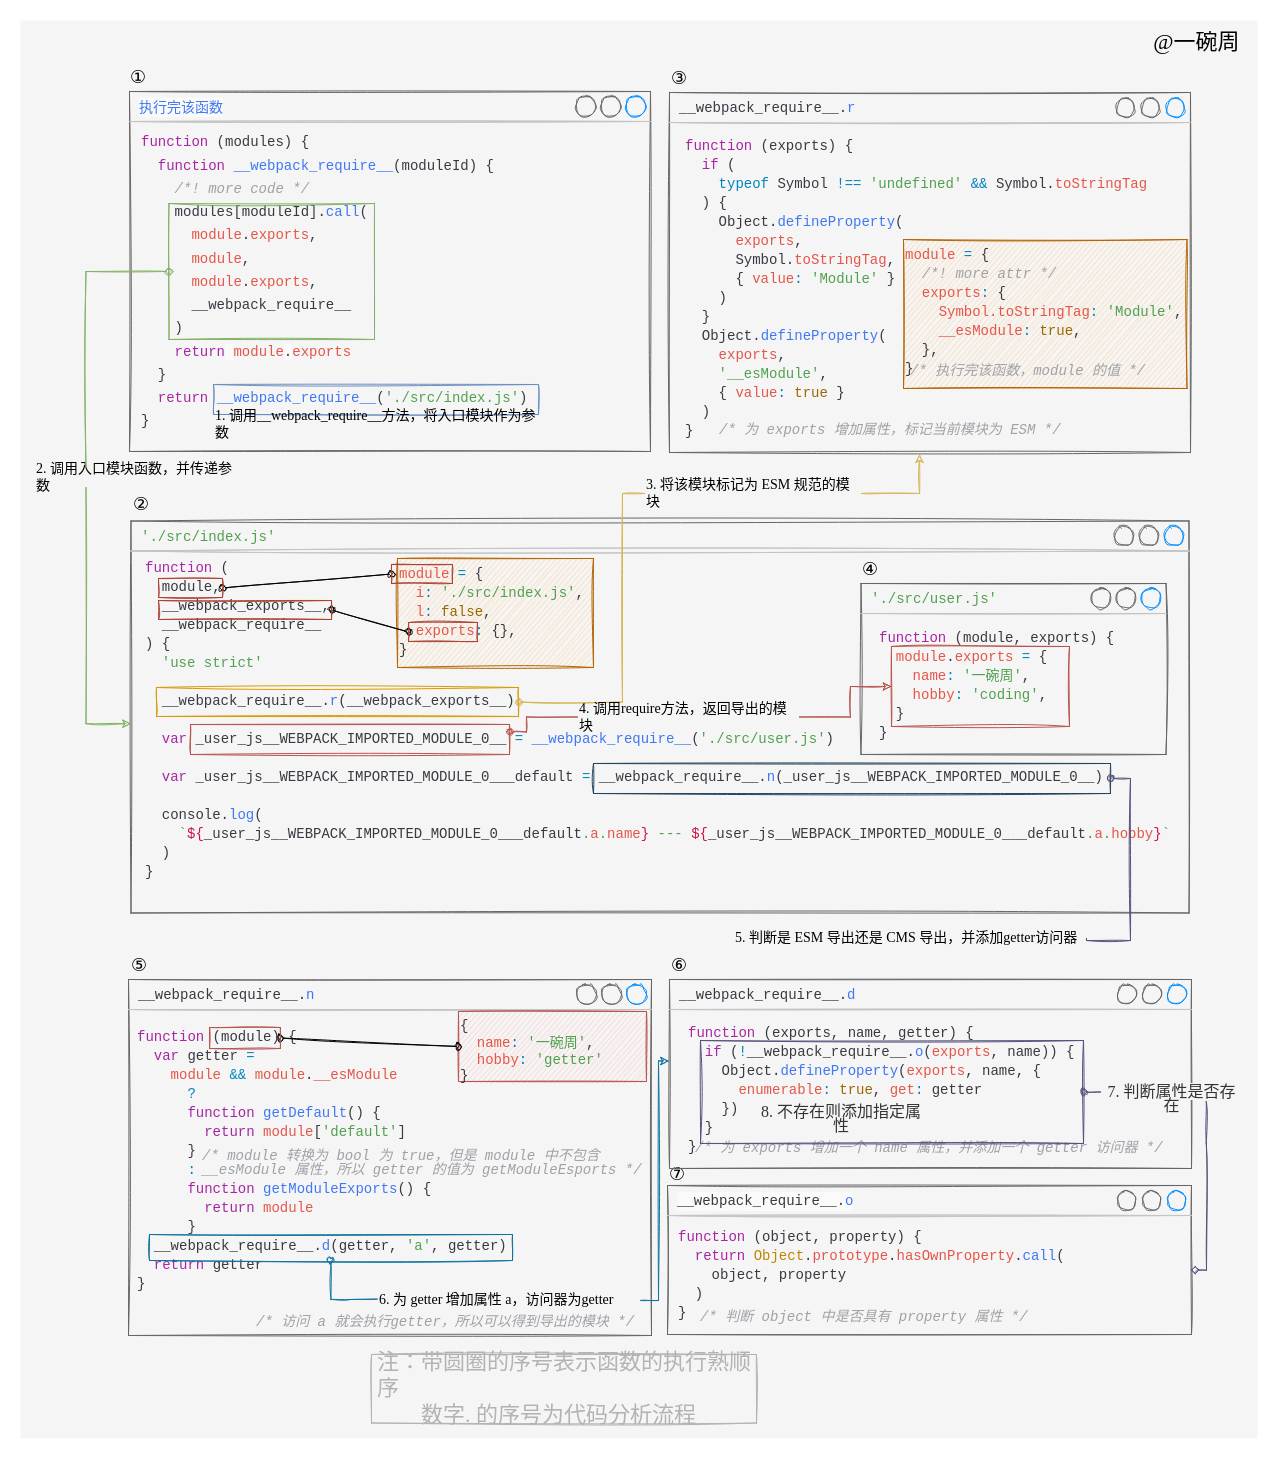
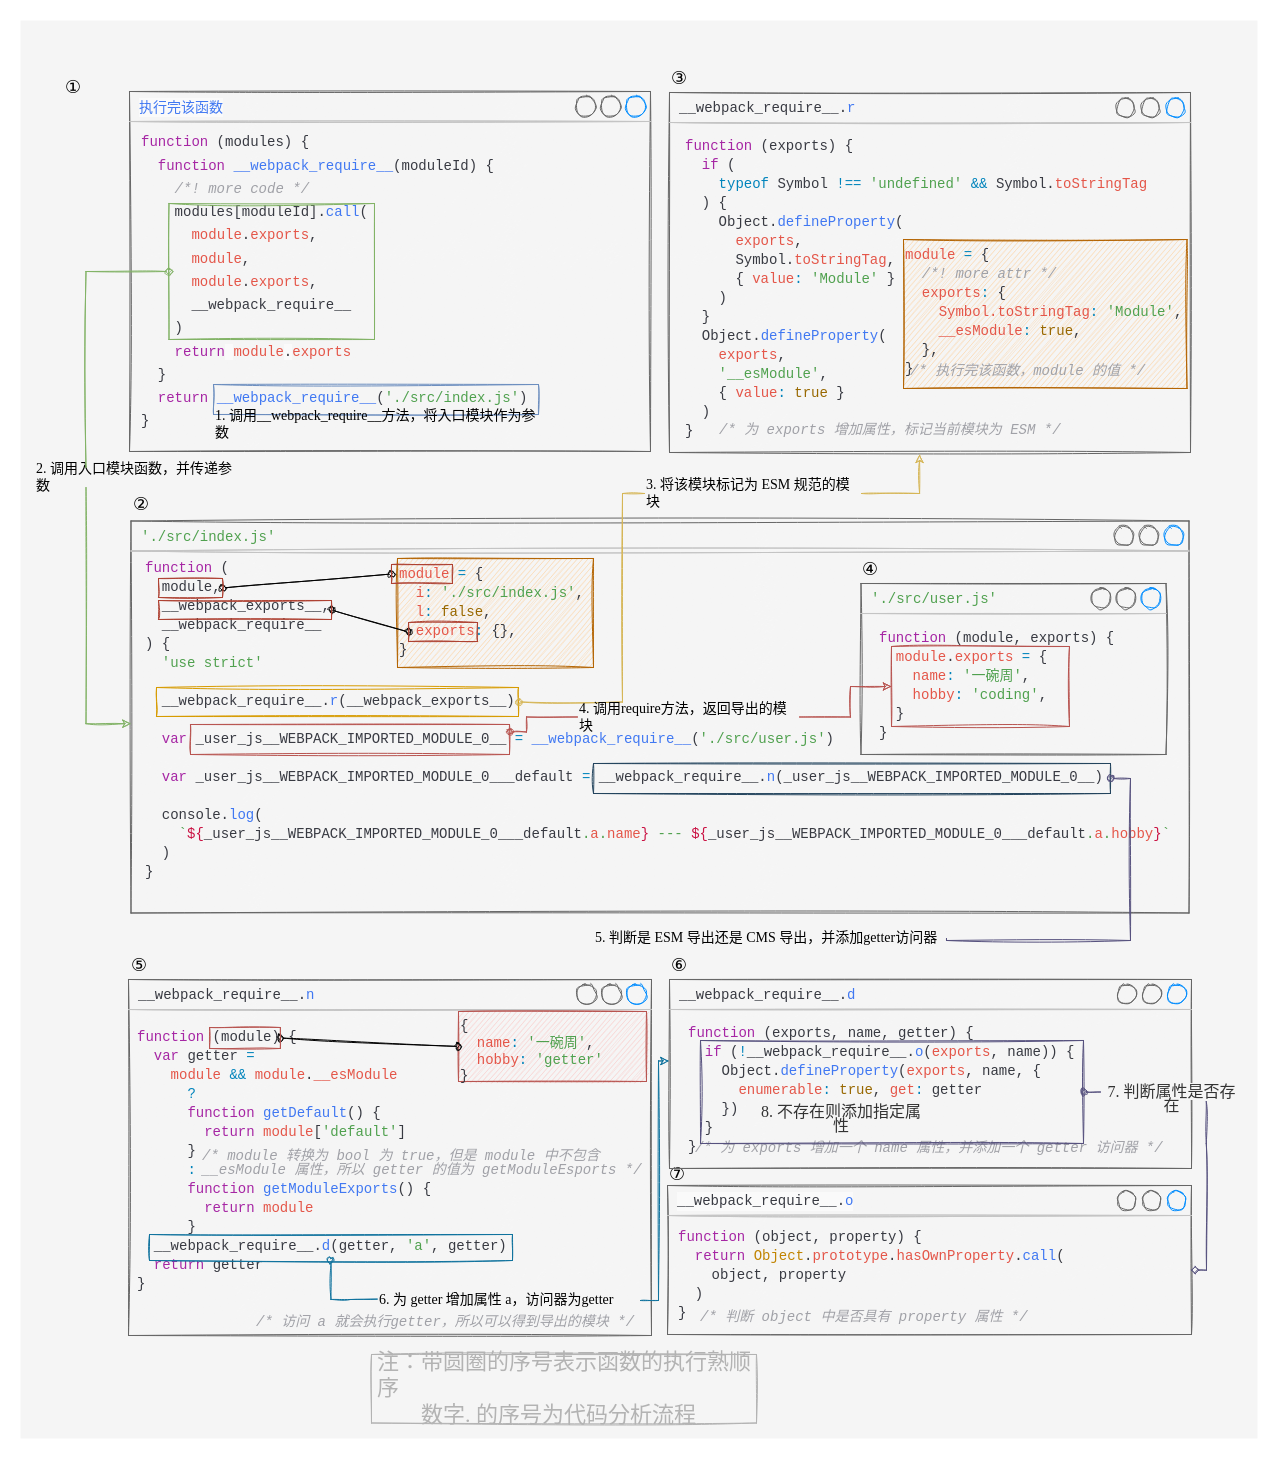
node "@一碗周": removed
node "①": moved (148, 76) -> (83, 86)
node "5. 判断是 ESM 导出还是 CMS 导出，并添加getter访问器": moved (910, 939) -> (770, 939)
